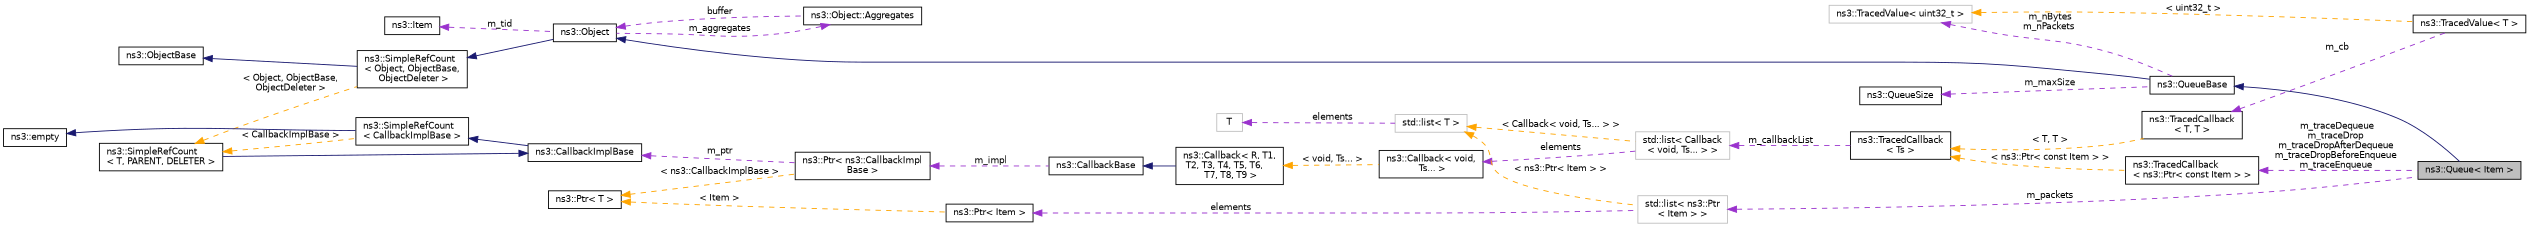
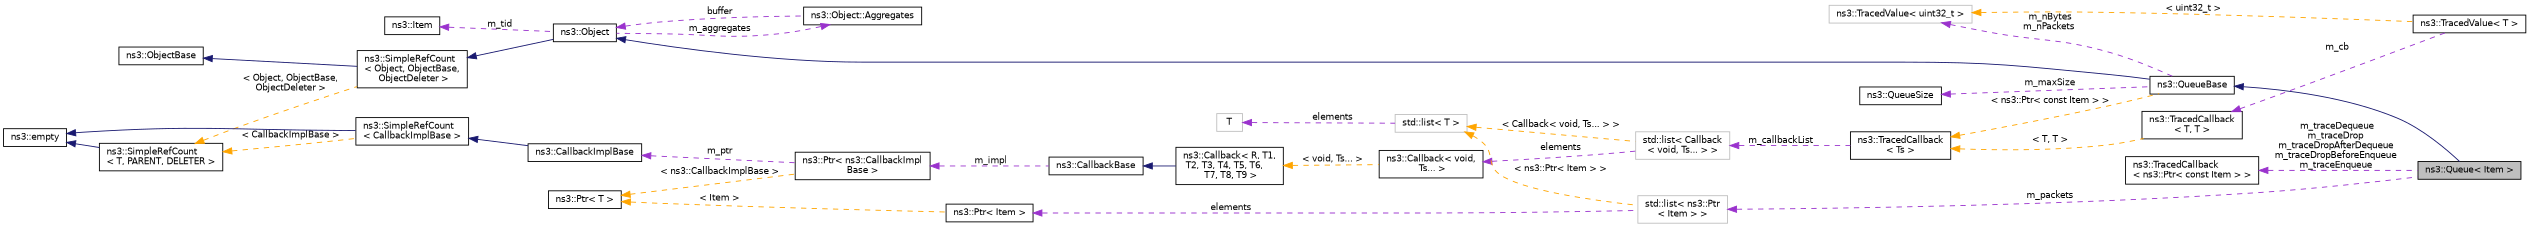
edge "ns3::SimpleRefCount < T, PARENT, DELETER >" -> "ns3::CallbackImplBase": now "ns3::SimpleRefCount < T, PARENT, DELETER >" -> "ns3::empty"
edge "ns3::TracedCallback < ns3::Ptr< const Item > >" -> "ns3::TracedCallback < Ts >": now "ns3::QueueBase" -> "ns3::TracedCallback < Ts >"
